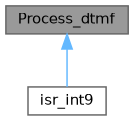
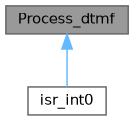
node "isr_int9": label "isr_int9" -> "isr_int0"
